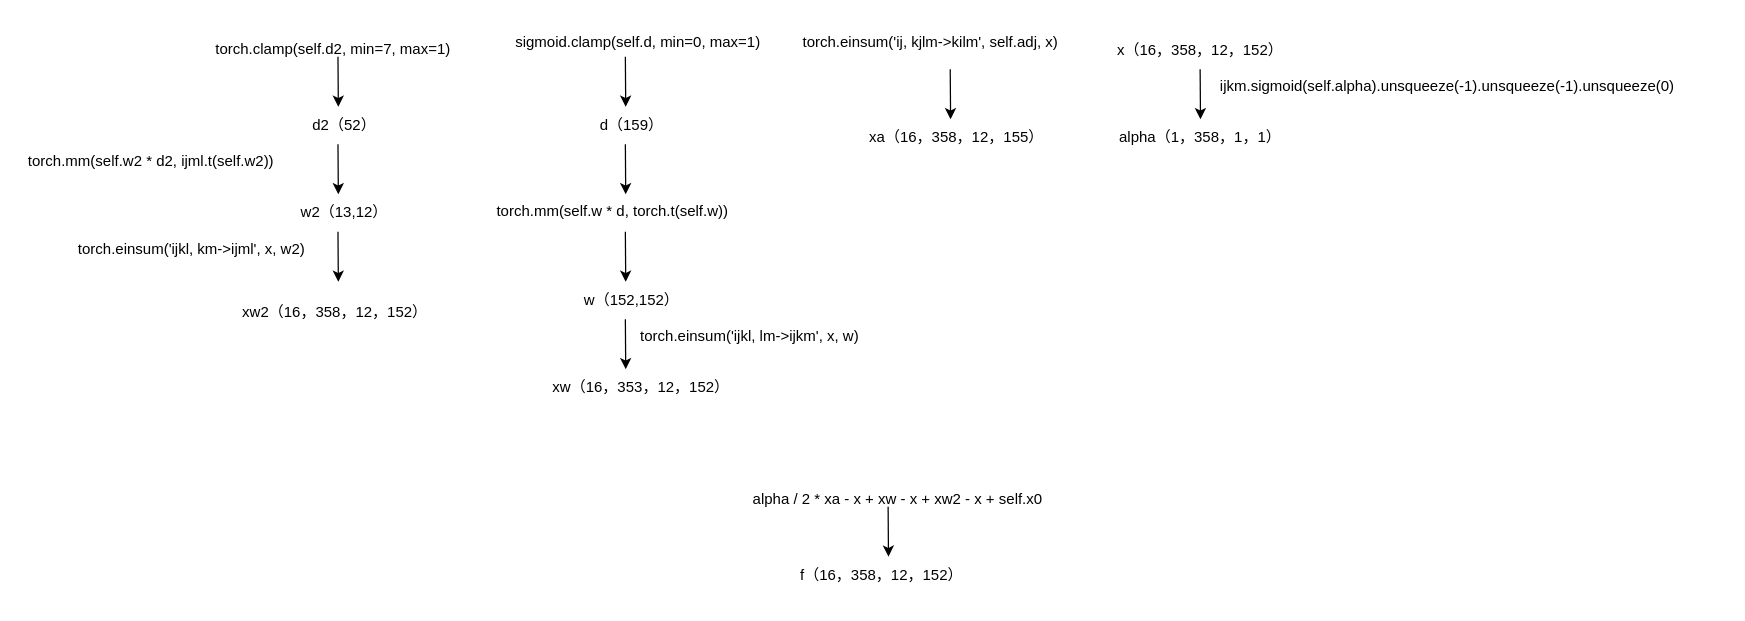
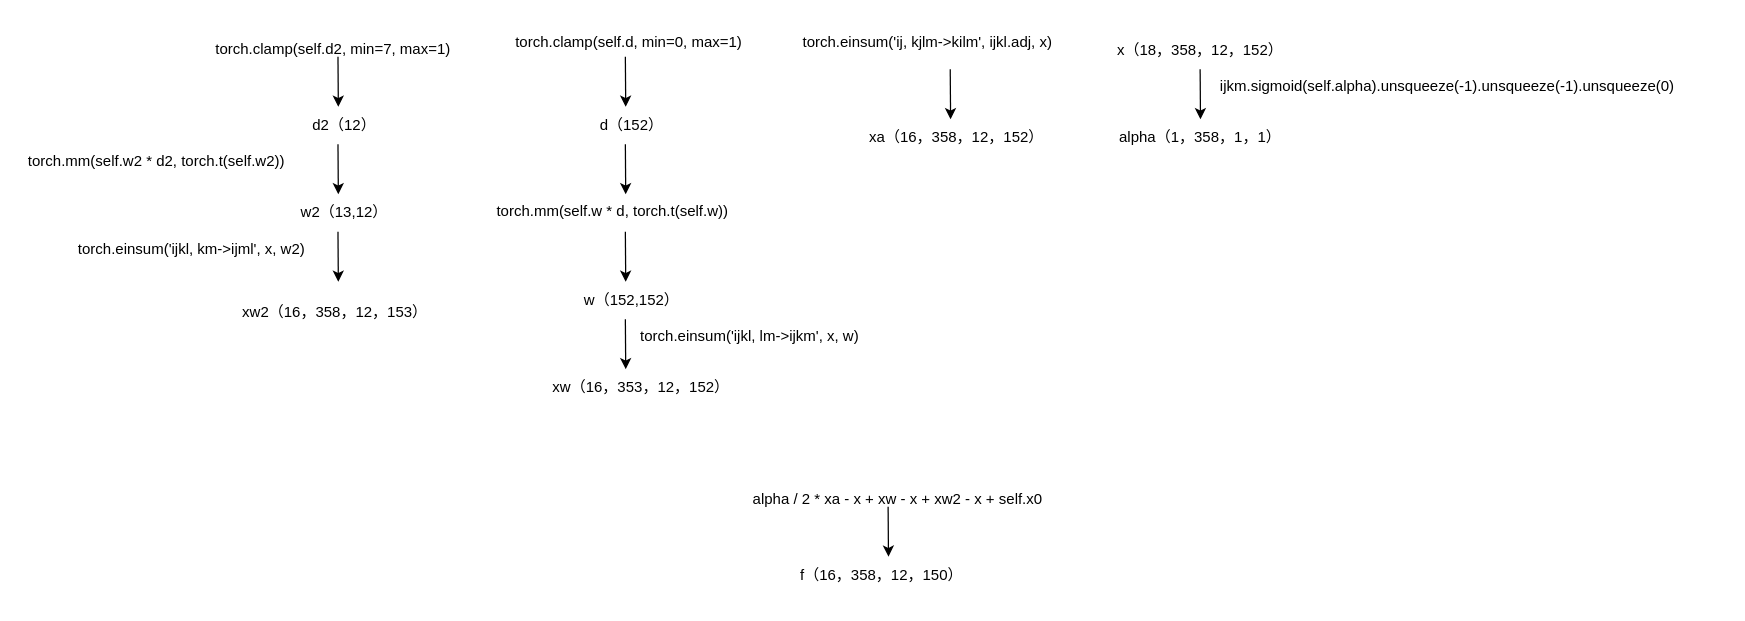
node "sigmoid.clamp(self.d, min=0, max=1)": label "sigmoid.clamp(self.d, min=0, max=1)" -> "torch.clamp(self.d, min=0, max=1)"
node "x（16，358，12，152）": label "x（16，358，12，152）" -> "x（18，358，12，152）"
node "torch.einsum('ij, kjlm->kilm', self.adj, x)": label "torch.einsum('ij, kjlm->kilm', self.adj, x)" -> "torch.einsum('ij, kjlm->kilm', ijkl.adj, x)"
node "d2（52）": label "d2（52）" -> "d2（12）"
node "d（159）": label "d（159）" -> "d（152）"
node "xa（16，358，12，155）": label "xa（16，358，12，155）" -> "xa（16，358，12，152）"
node "torch.mm(self.w2 * d2, ijml.t(self.w2))": label "torch.mm(self.w2 * d2, ijml.t(self.w2))" -> "torch.mm(self.w2 * d2, torch.t(self.w2))"
node "xw2（16，358，12，152）": label "xw2（16，358，12，152）" -> "xw2（16，358，12，153）"
node "f（16，358，12，152）": label "f（16，358，12，152）" -> "f（16，358，12，150）"
